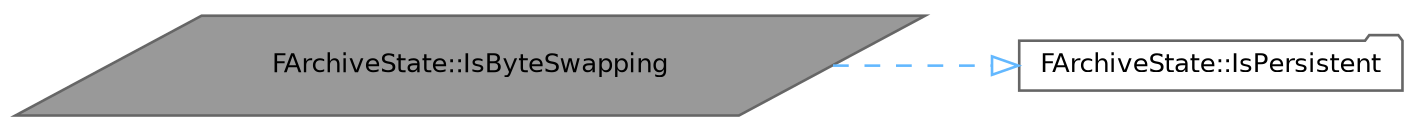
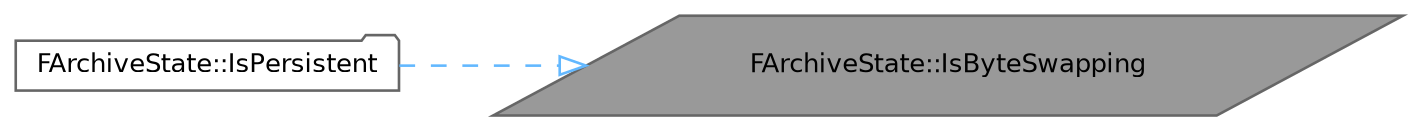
edge "FArchiveState::IsByteSwapping" -> "FArchiveState::IsPersistent": reversed
